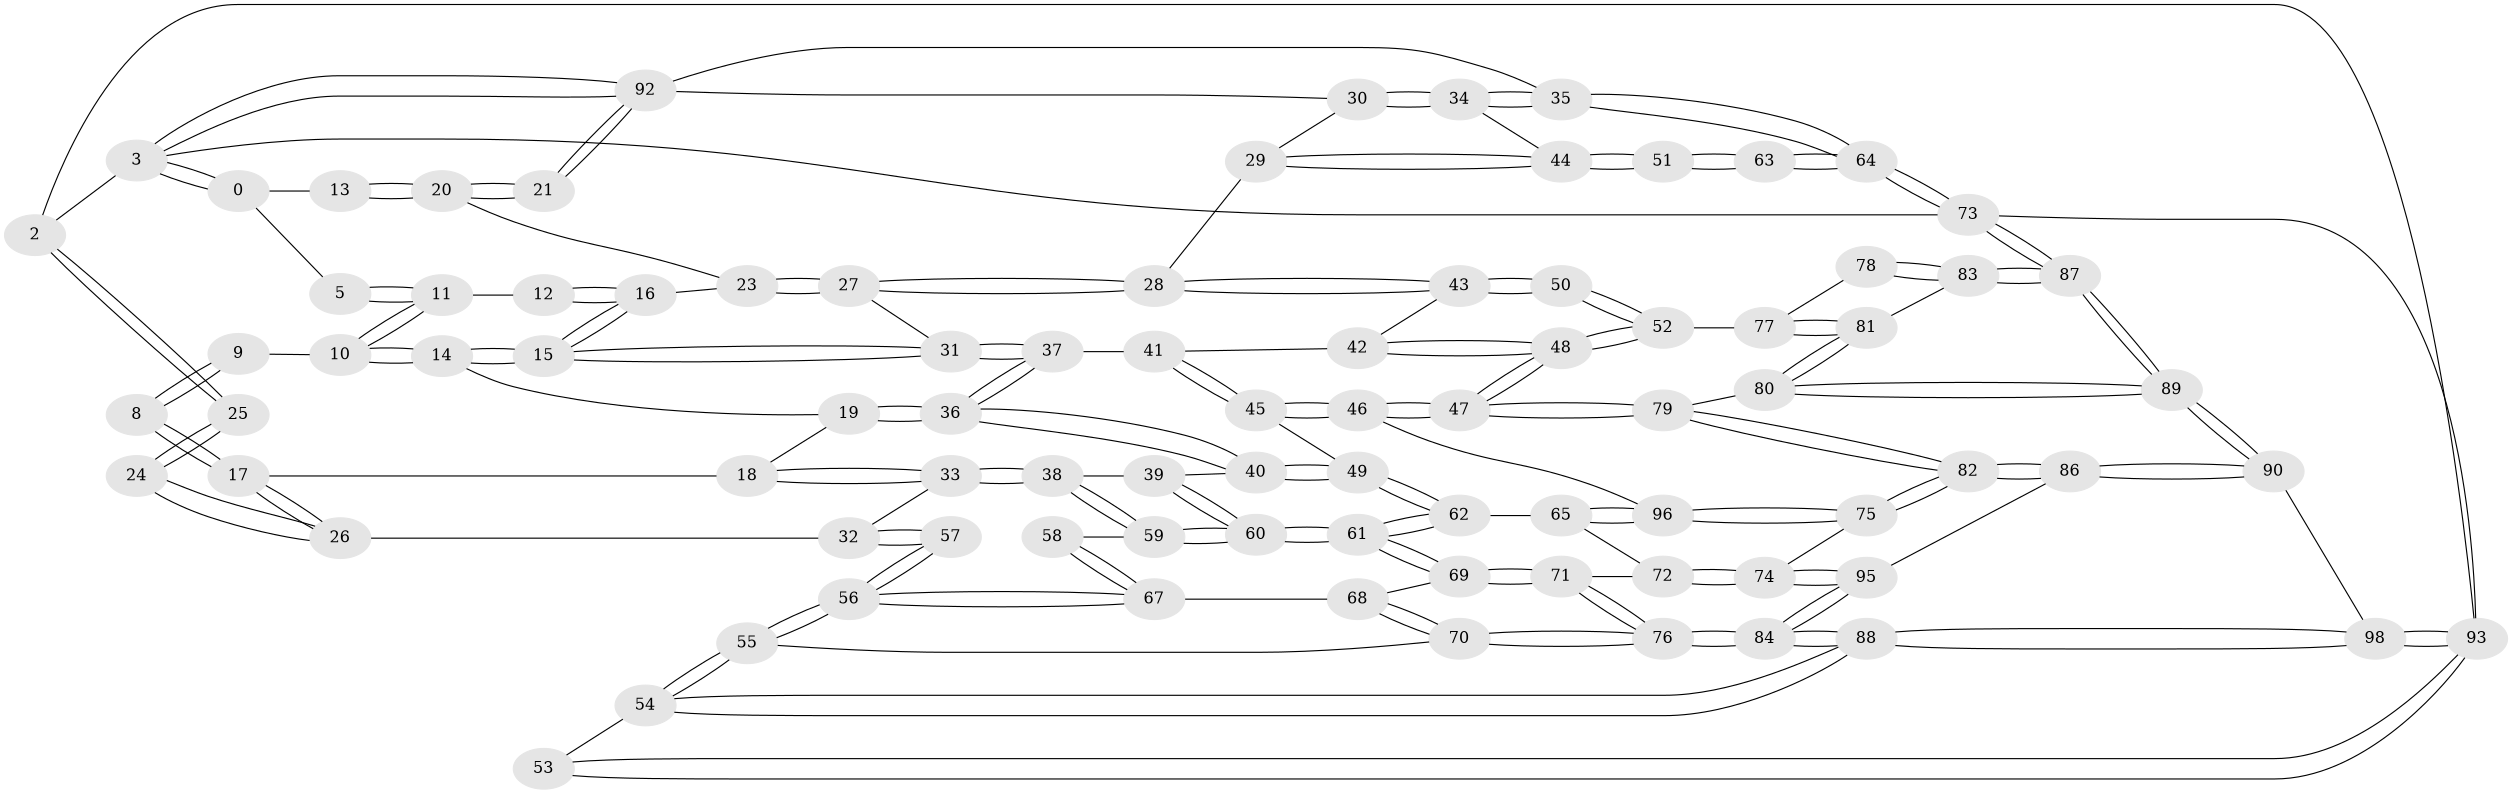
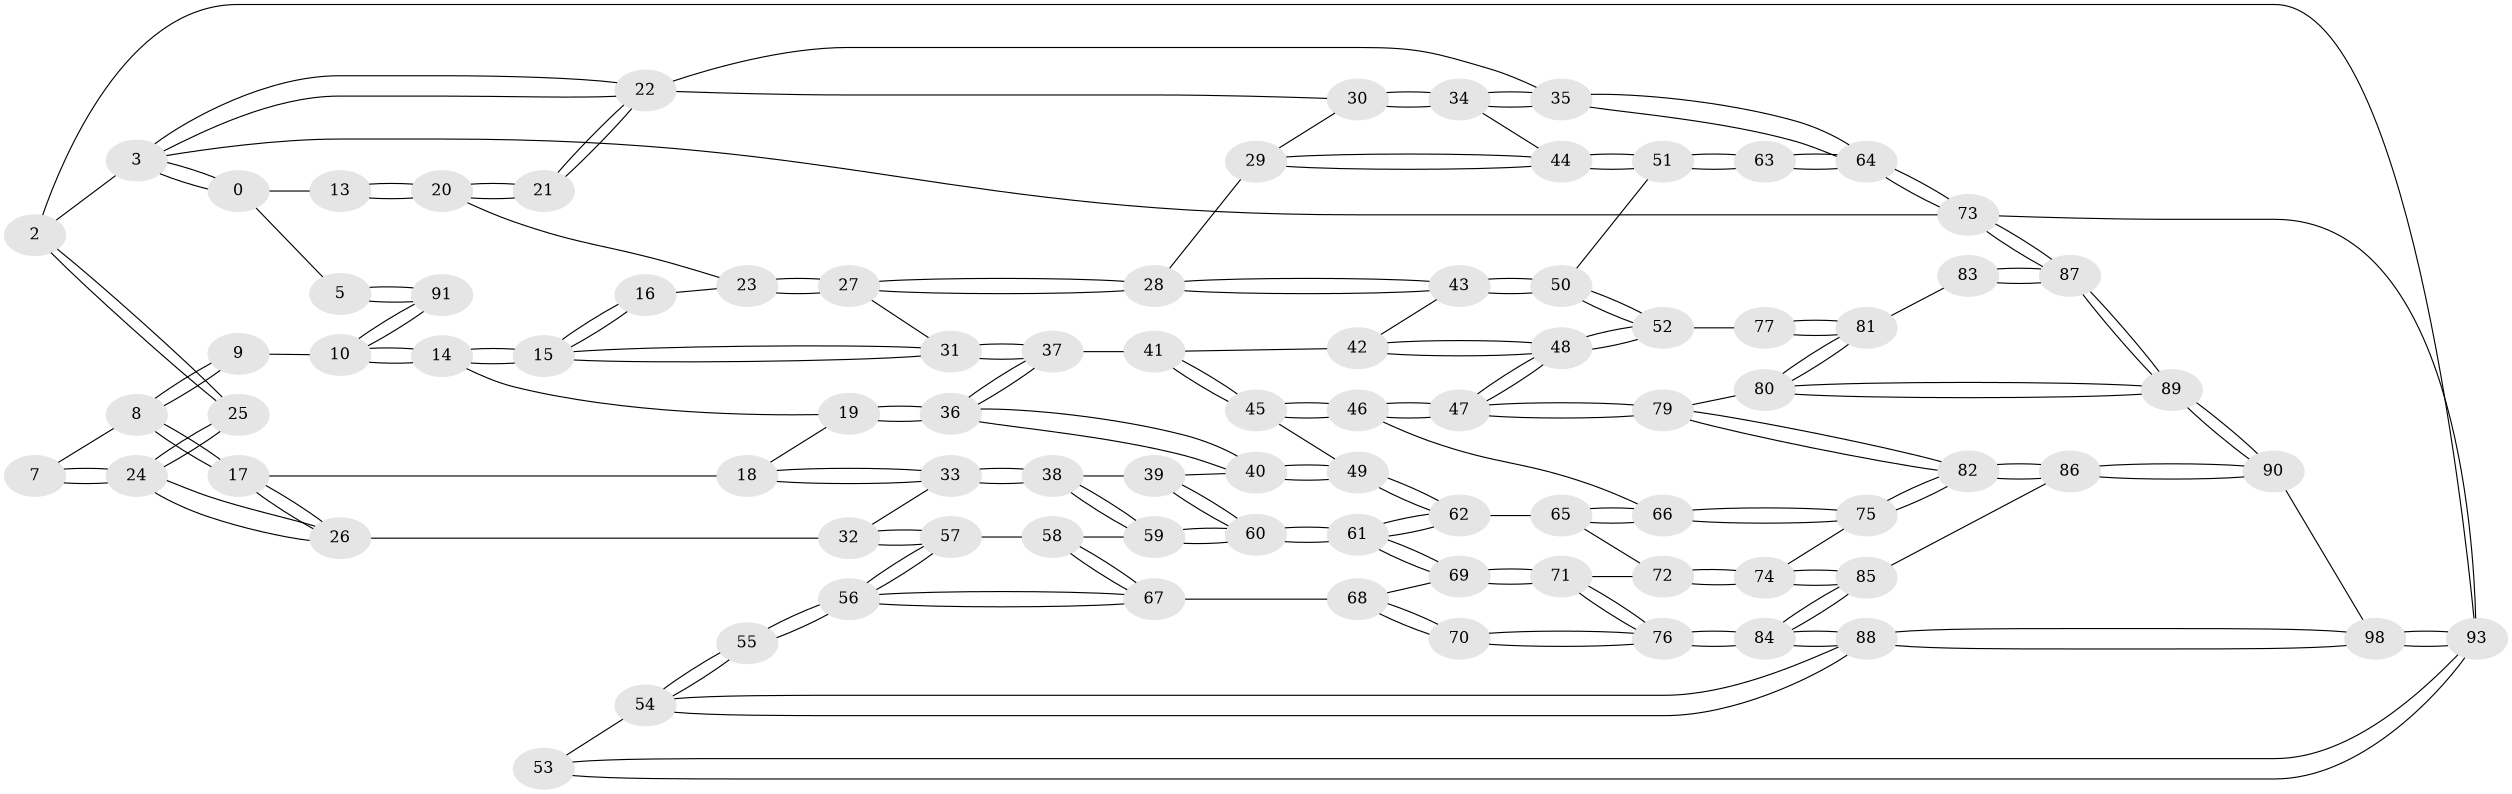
node "92": label "92" -> "22"
edge "51" -- "50": added
node "78": removed
node "11": label "11" -> "91"
node "12": removed
node "7": added
node "96": label "96" -> "66"
edge "57" -- "58": added
node "95": label "95" -> "85"
edge "70" -- "55": removed
